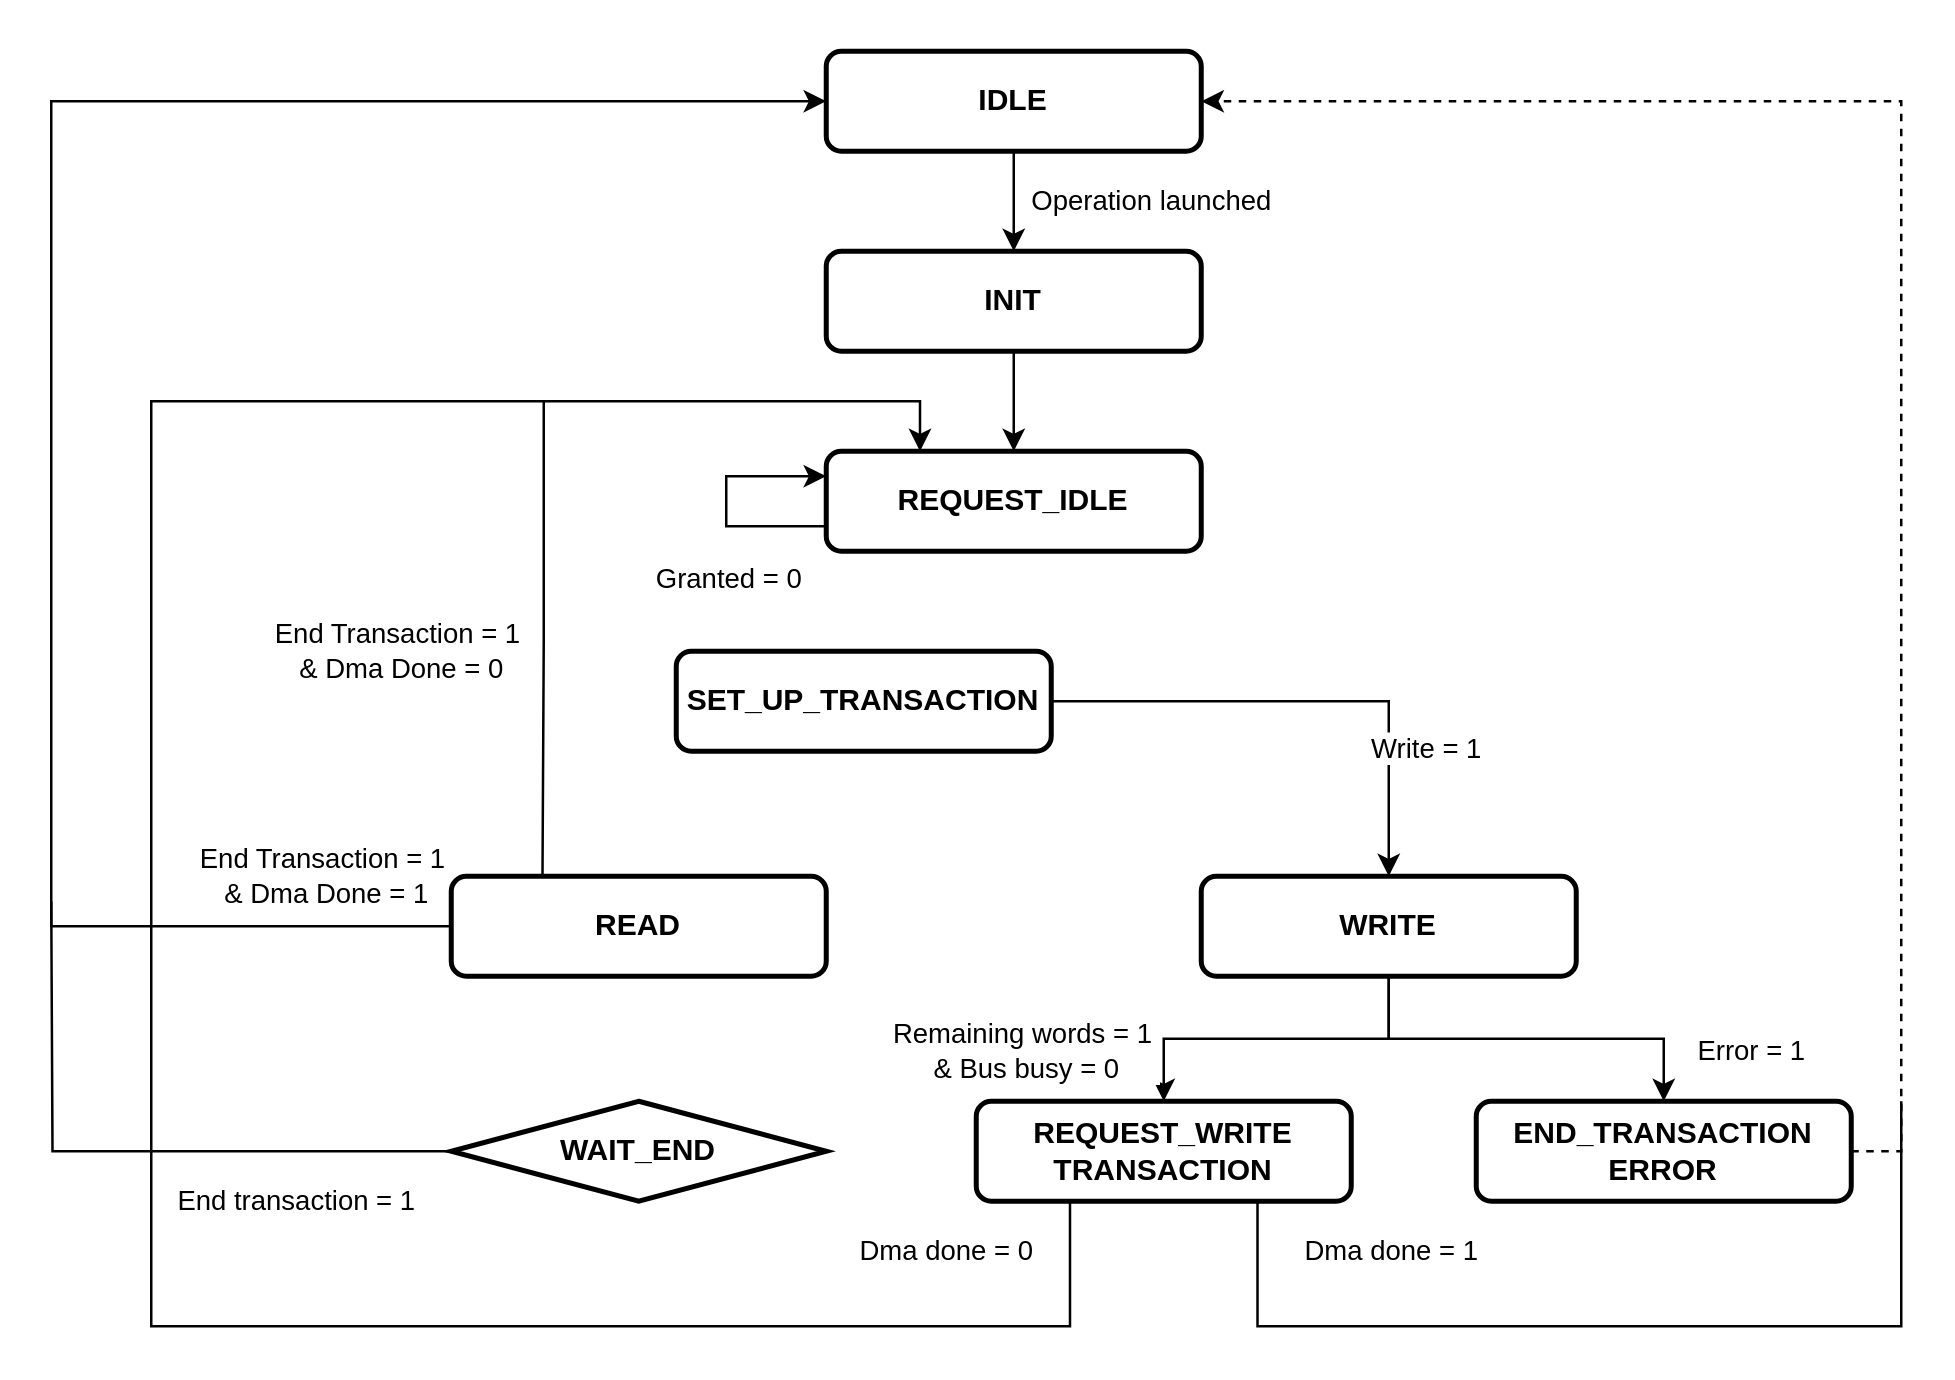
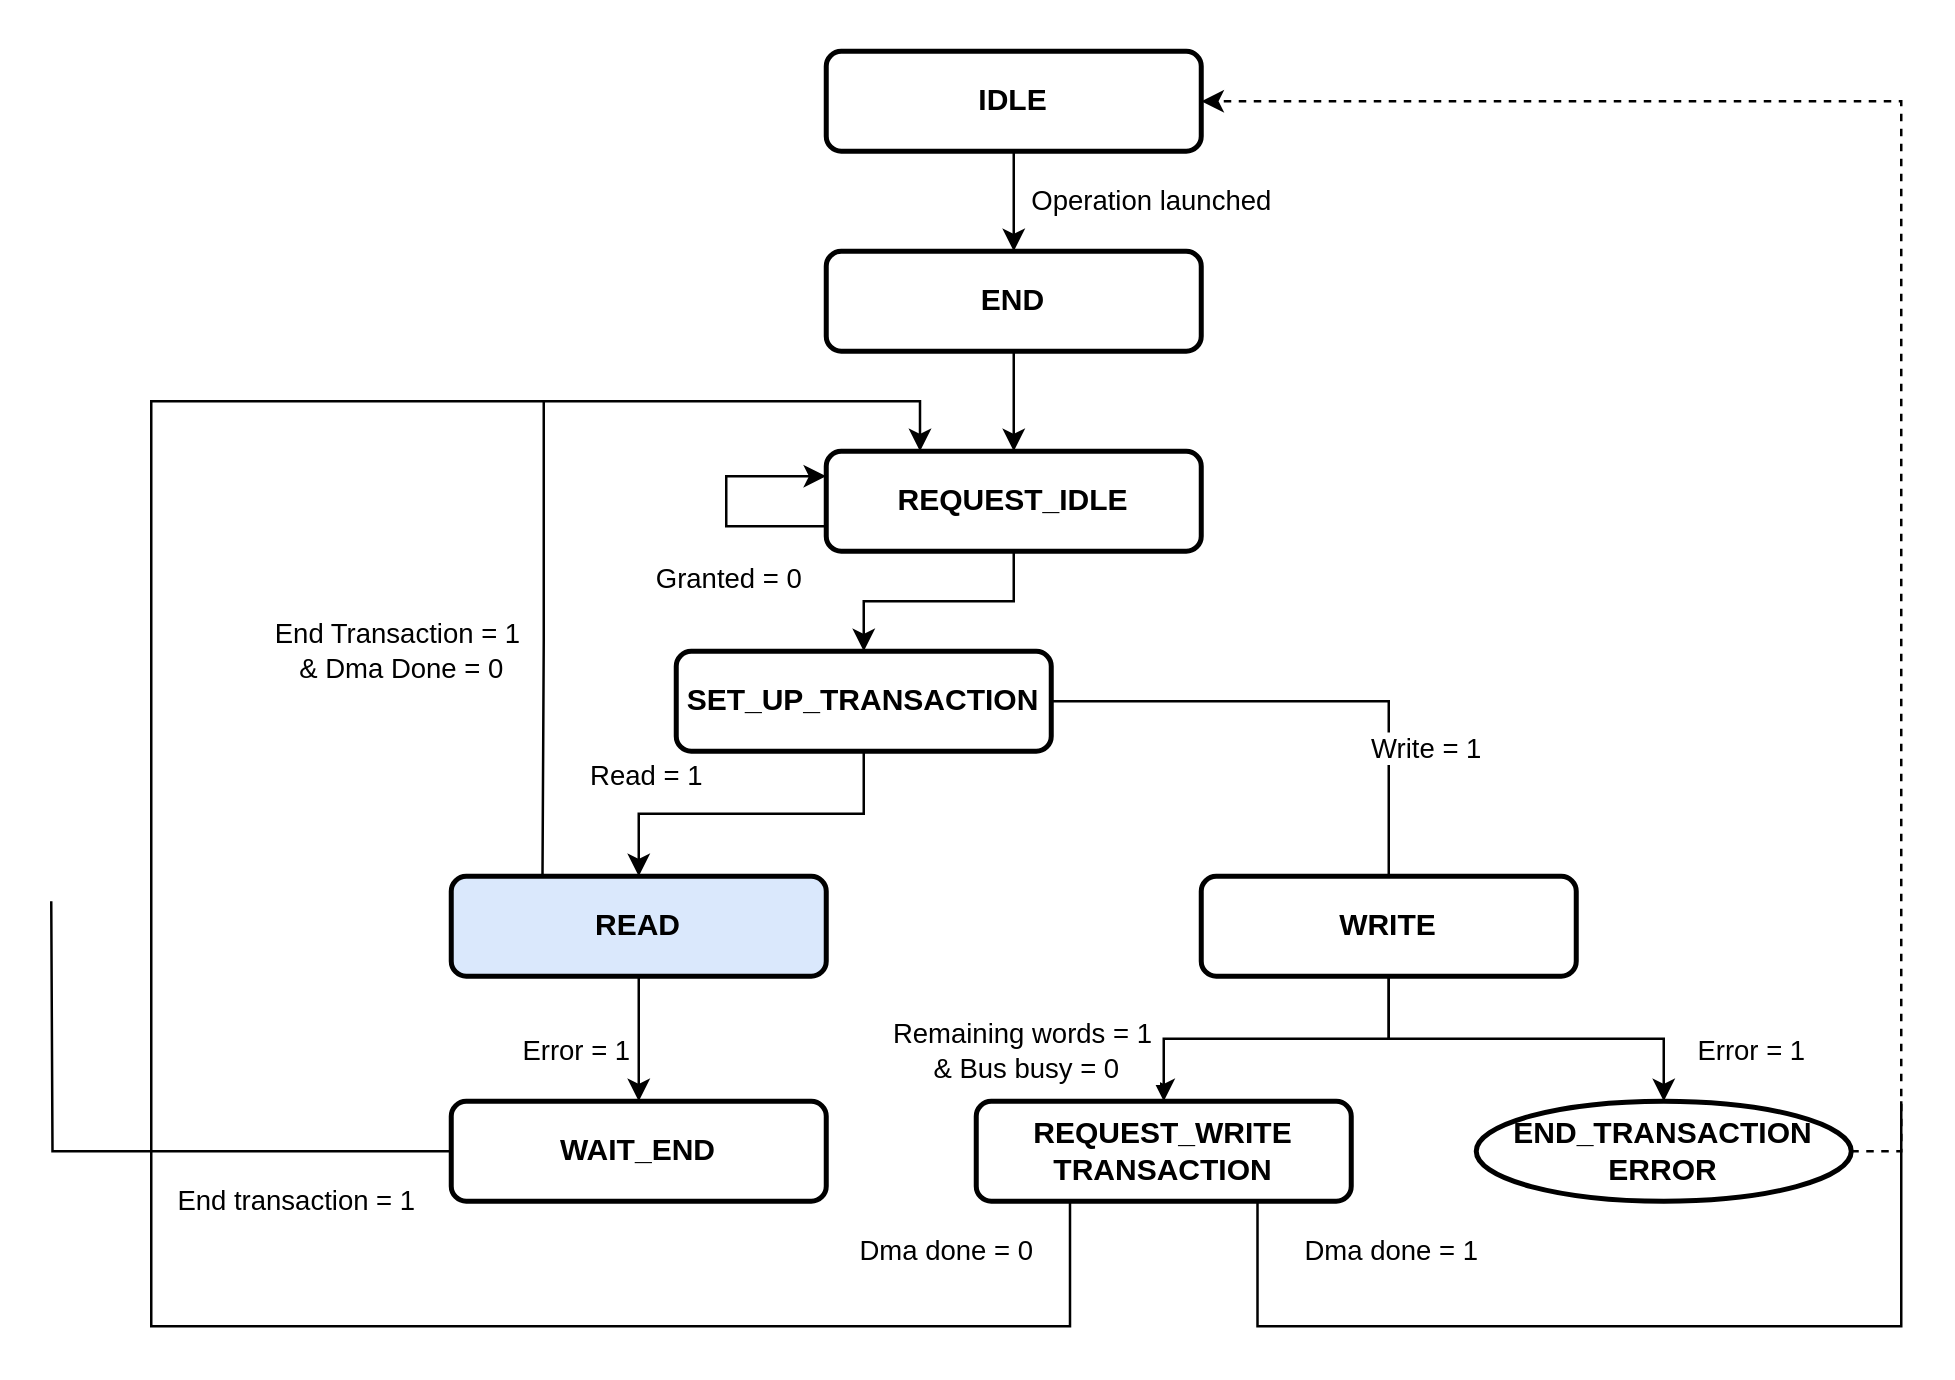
edge "READ" -> "IDLE": removed, label "End Transaction = 1 & Dma Done = 1"
node "INIT": label "INIT" -> "END"
edge "REQUEST_IDLE" -> "SET_UP_TRANSACTION": added, label "Granted = 1"
edge "SET_UP_TRANSACTION" -> "READ": added, label "Read = 1"
edge "SET_UP_TRANSACTION" -> "WRITE": arrowhead classic -> none
node "READ": fillcolor #ffffff -> #dae8fc
edge "READ" -> "WAIT_END": added, label "Error = 1"
node "WAIT_END": shape diamond -> rounded rectangle
node "END_TRANSACTION ERROR": shape rounded rectangle -> ellipse
